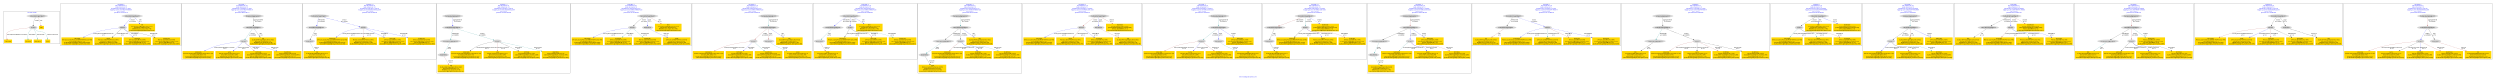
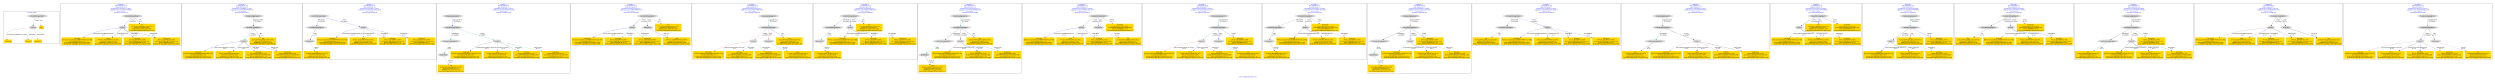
node "name": removed
